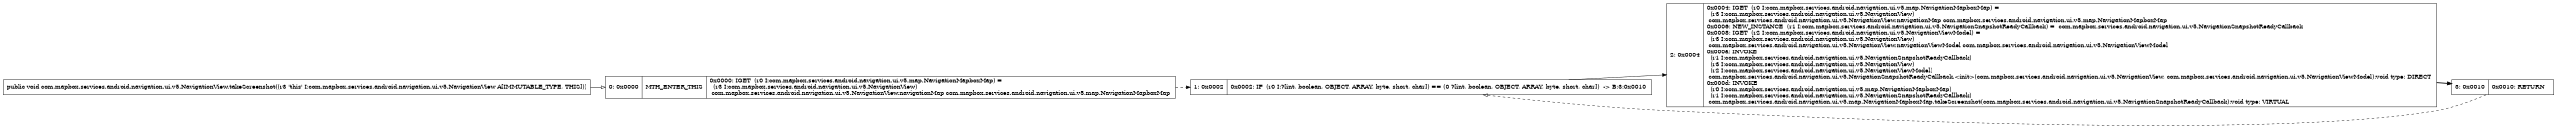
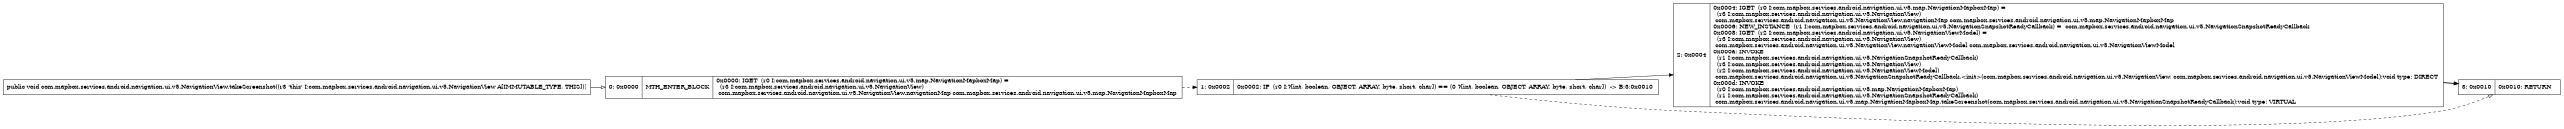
node "0: 0x0000": text "MTH_ENTER_THIS" -> "MTH_ENTER_BLOCK"
edge "3: 0x0010" -> "1: 0x0002": reversed
